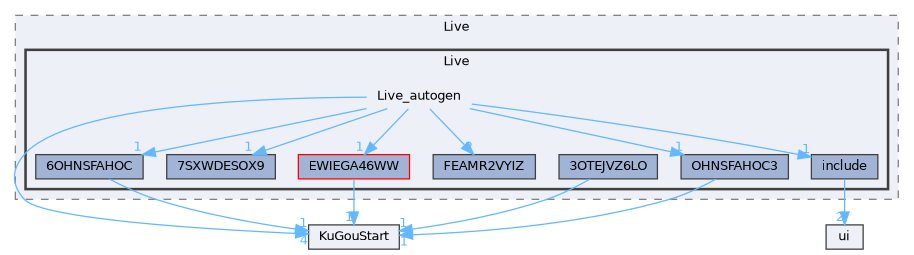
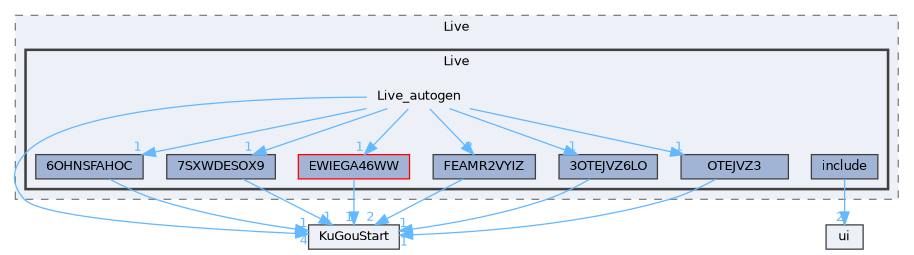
edge "Live_autogen" -> "include": now "Live_autogen" -> "3OTEJVZ6LO"
node "OHNSFAHOC3": label "OHNSFAHOC3" -> "OTEJVZ3"
edge "7SXWDESOX9" -> "KuGouStart": added
edge "FEAMR2VYIZ" -> "KuGouStart": added
